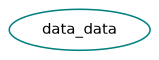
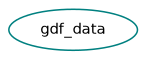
node "data_data": label "data_data" -> "gdf_data"
